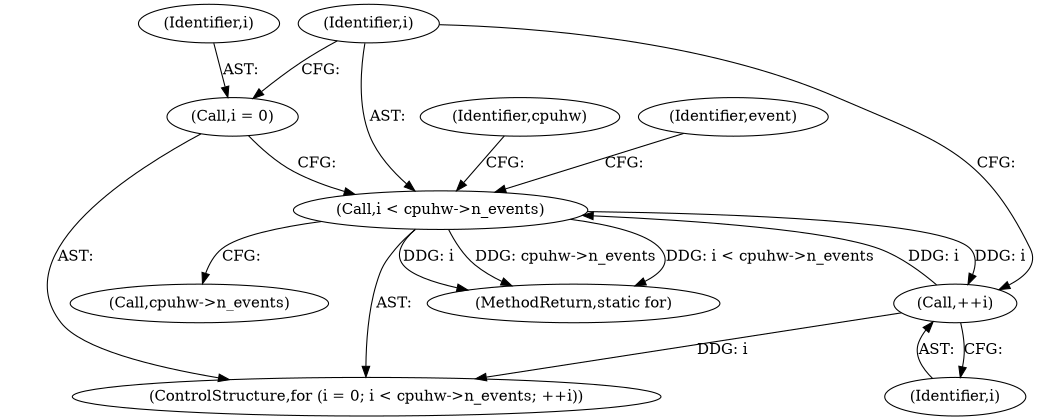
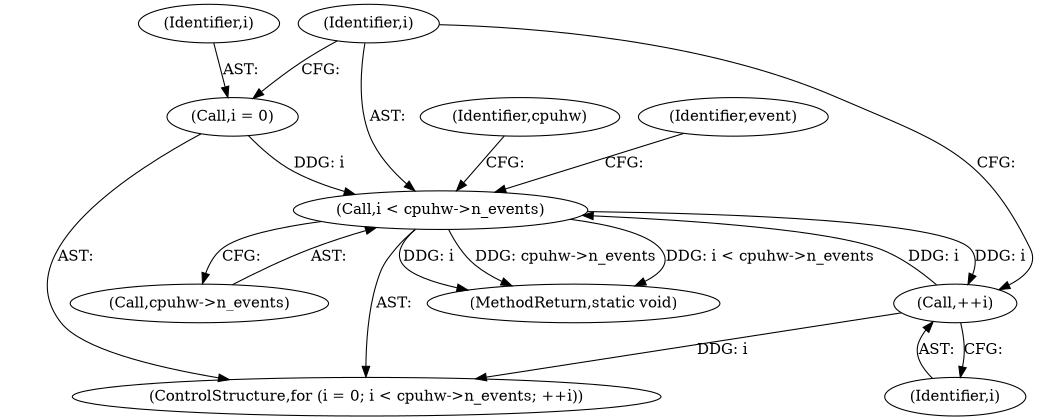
edge "(Call,i = 0)" -> "(Call,i < cpuhw->n_events)": label "CFG: " -> "DDG: i"
edge "(Call,cpuhw->n_events)" -> "(Call,i < cpuhw->n_events)": added, label "AST:"
node "(MethodReturn,static for)": label "(MethodReturn,static for)" -> "(MethodReturn,static void)"
